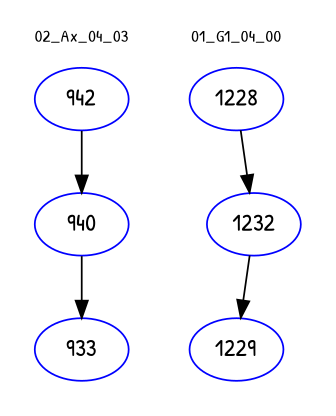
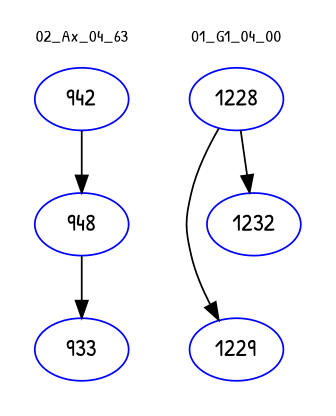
cluster "02_Ax_04_03": label "02_Ax_04_03" -> "02_Ax_04_63"
node "940": label "940" -> "948"
edge "1232" -> "1229": now "1228" -> "1229"
